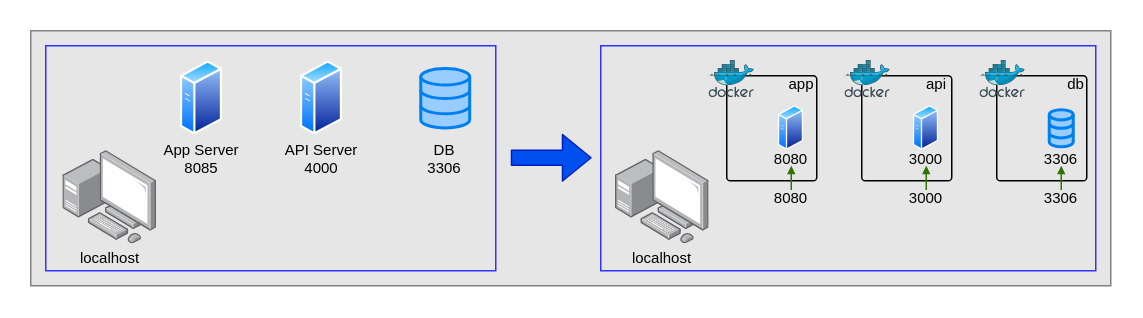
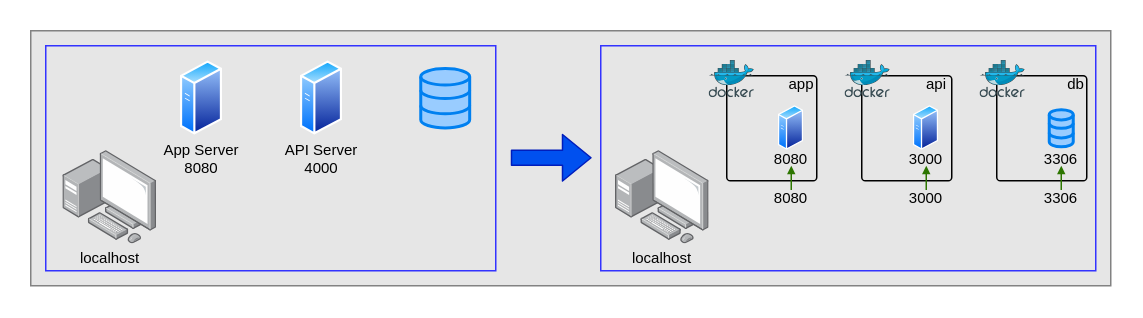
node "App Server 8085": label "App Server 8085" -> "App Server 8080"
node "DB 3306": removed
